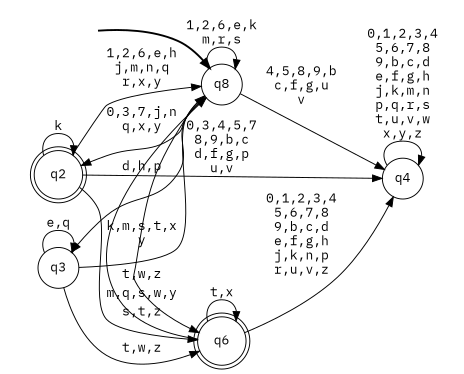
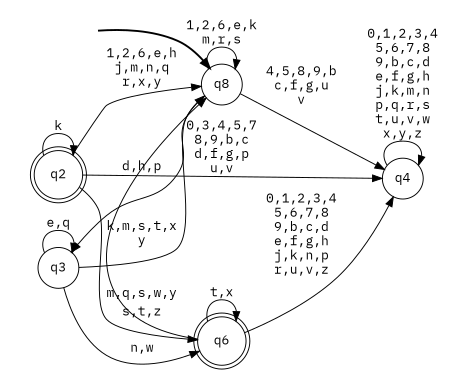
edge "q8" -> "q2": removed, label "0,3,7,j,n q,x,y"
edge "q8" -> "q6": removed, label "t,w,z"
edge "q3" -> "q6": label "t,w,z" -> "n,w"
